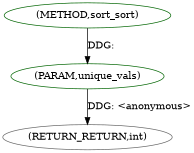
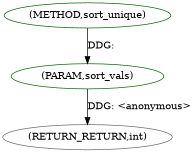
node "(METHOD,sort_sort)": label "(METHOD,sort_sort)" -> "(METHOD,sort_unique)"
node "(PARAM,unique_vals)": label "(PARAM,unique_vals)" -> "(PARAM,sort_vals)"
